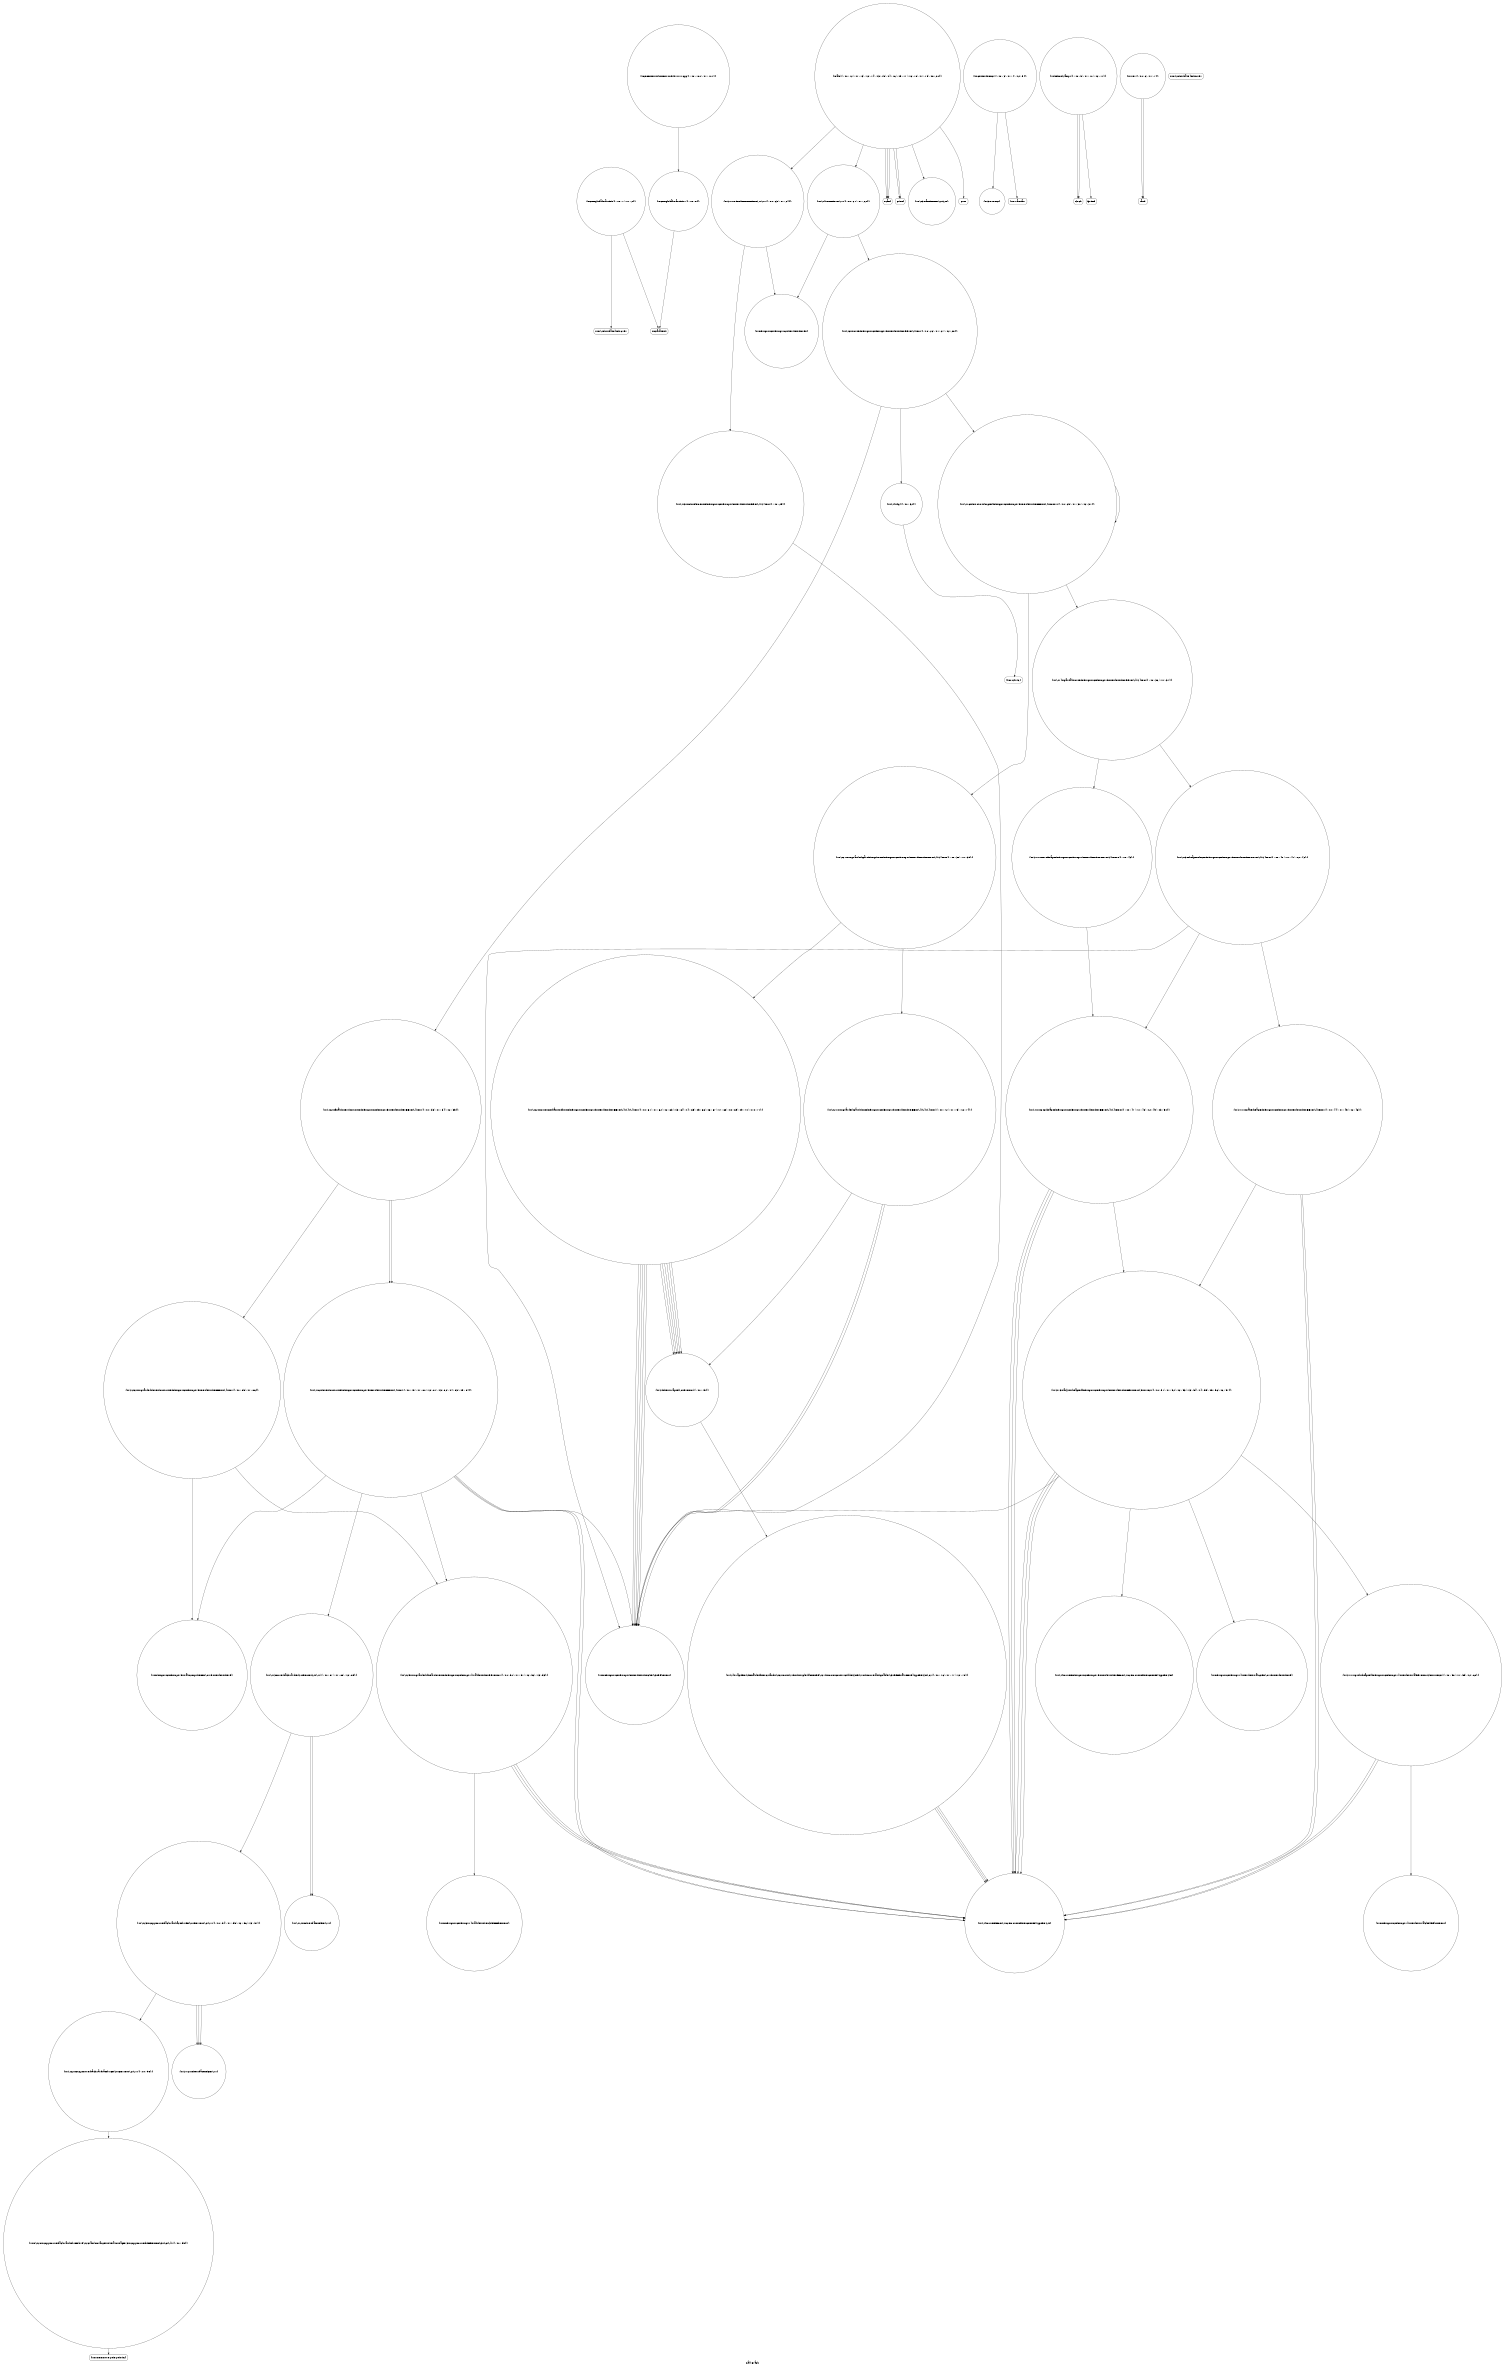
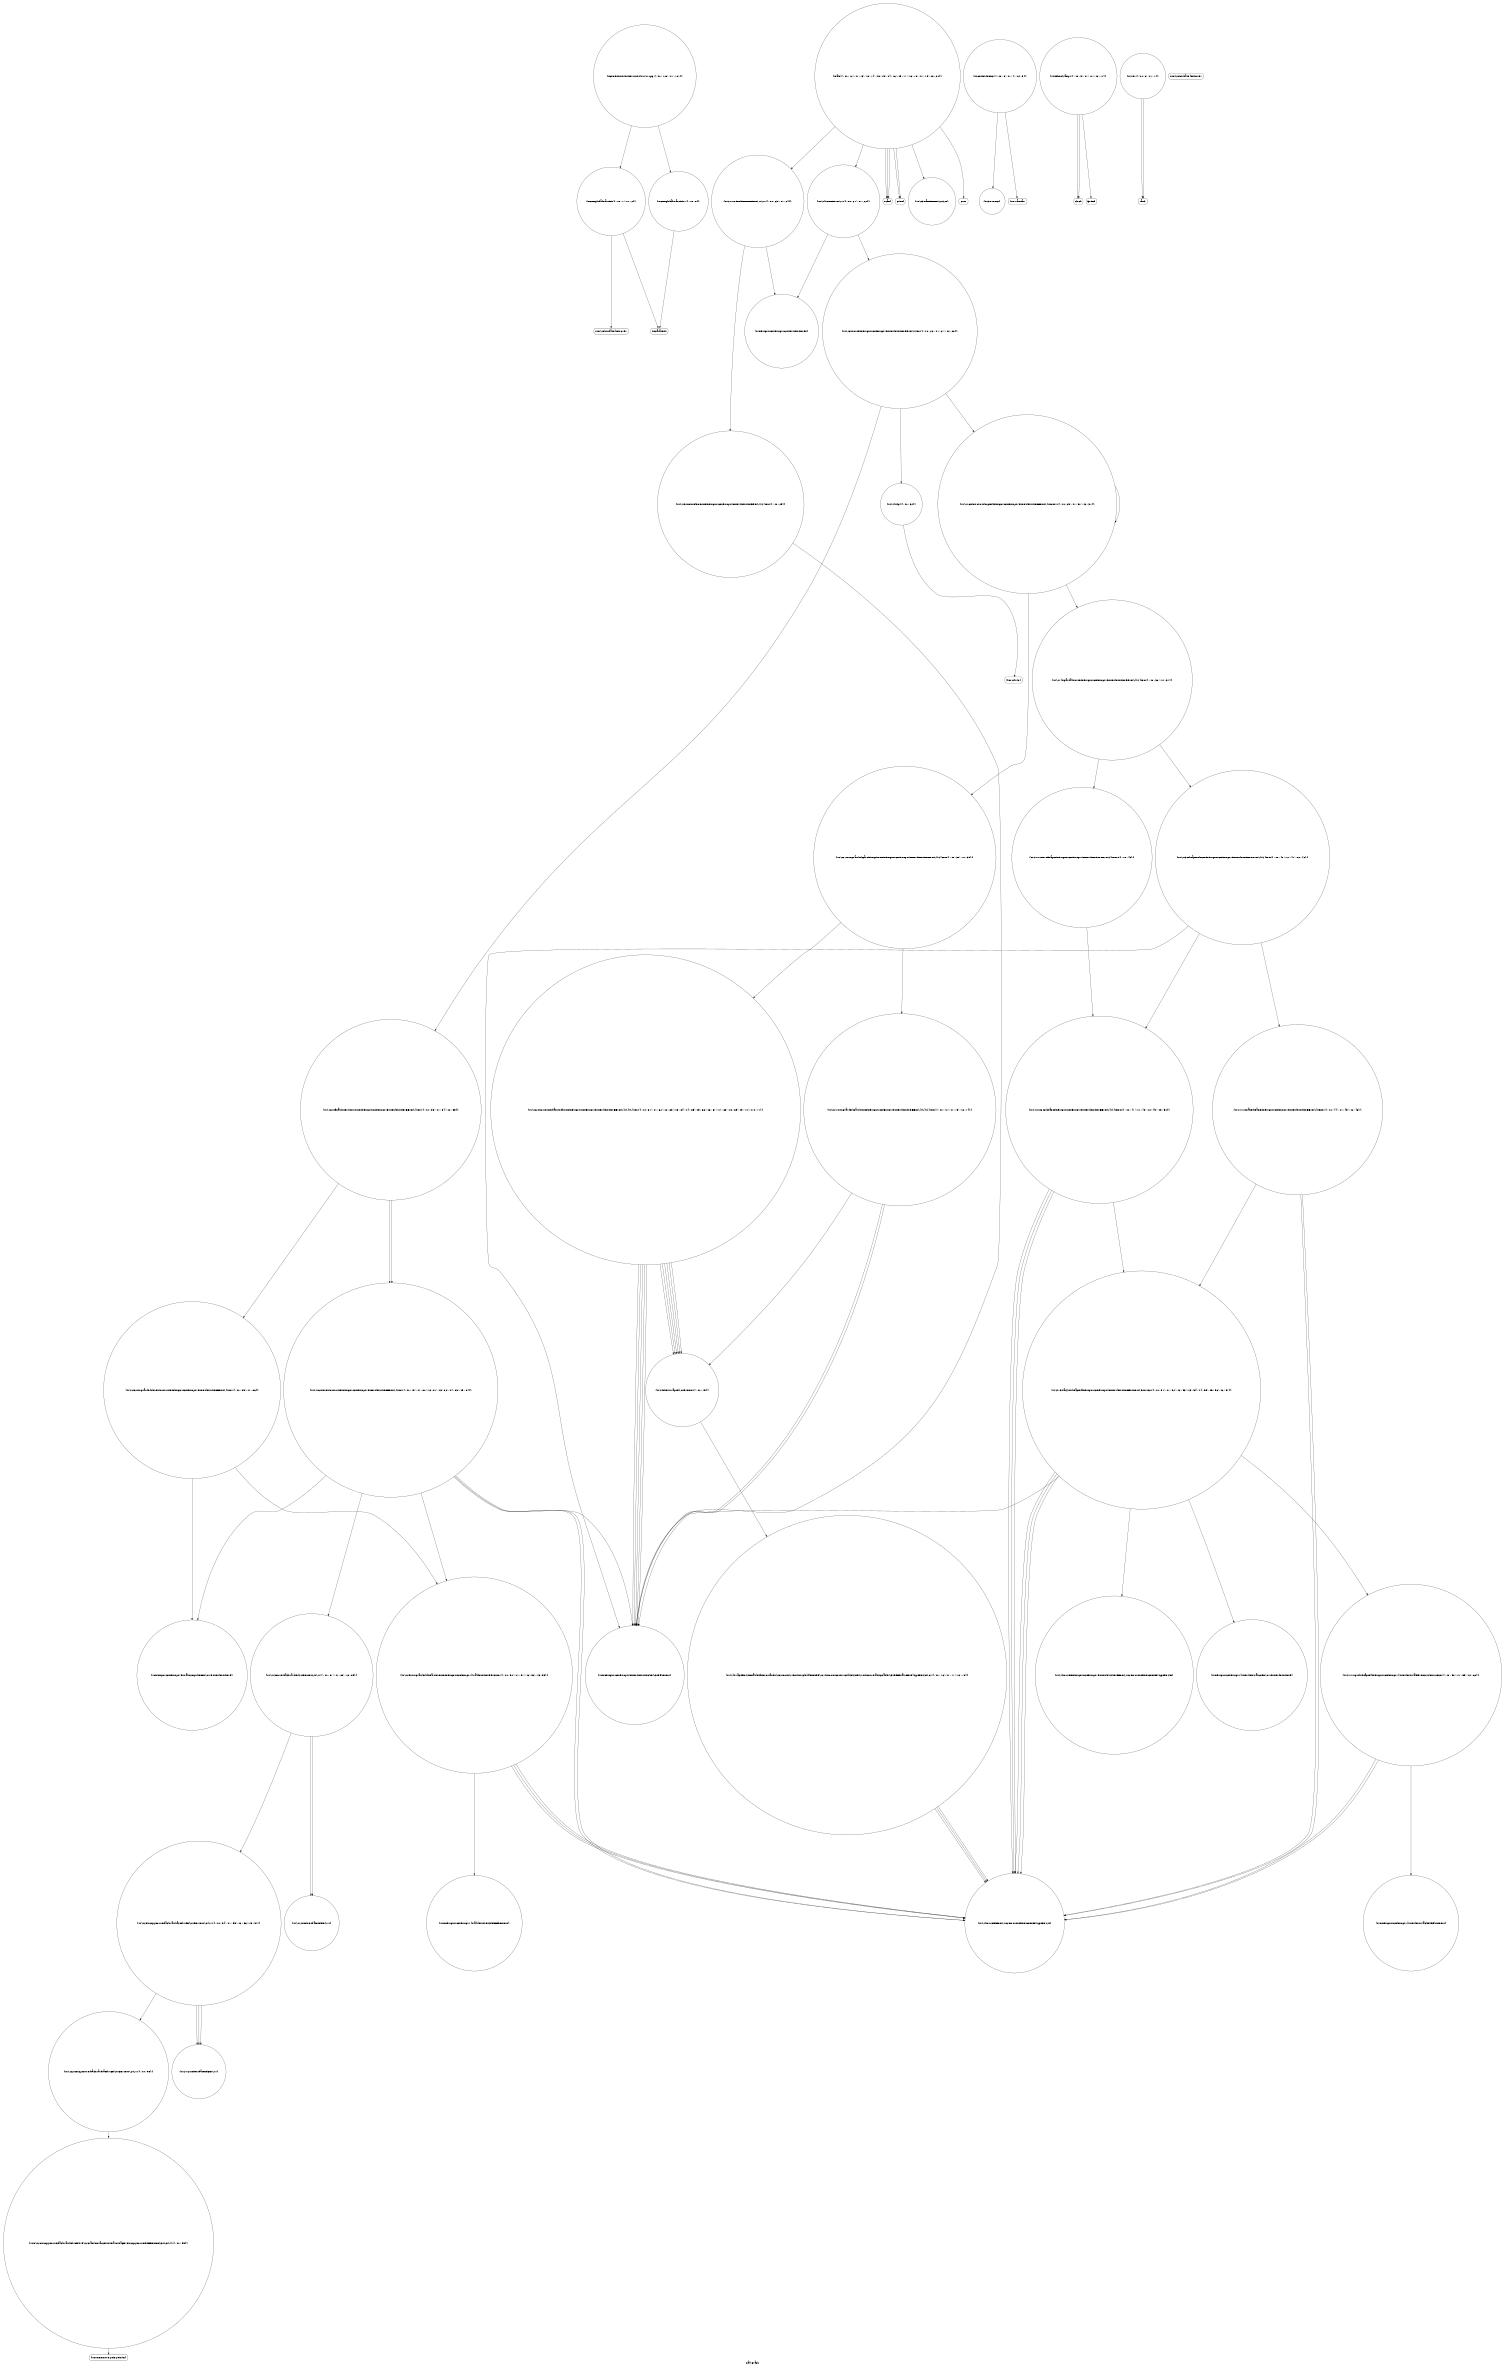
edge "{_GLOBAL__sub_I_Burunduk1_1_1.cpp|{<s0>100|<s1>101}}" -> "{__cxx_global_var_init|{<s0>1|<s1>2}}": added
